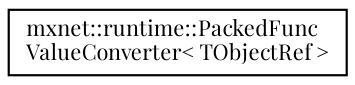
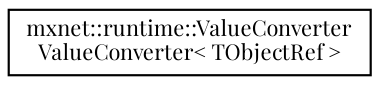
node "mxnet::runtime::PackedFunc ValueConverter< TObjectRef >": label "mxnet::runtime::PackedFunc ValueConverter< TObjectRef >" -> "mxnet::runtime::ValueConverter ValueConverter< TObjectRef >"
